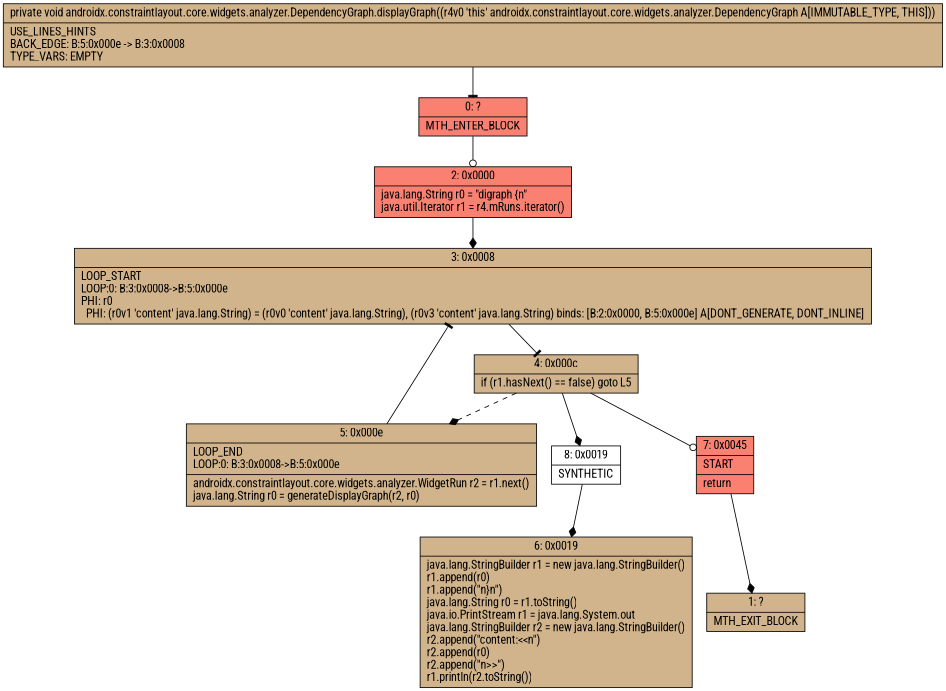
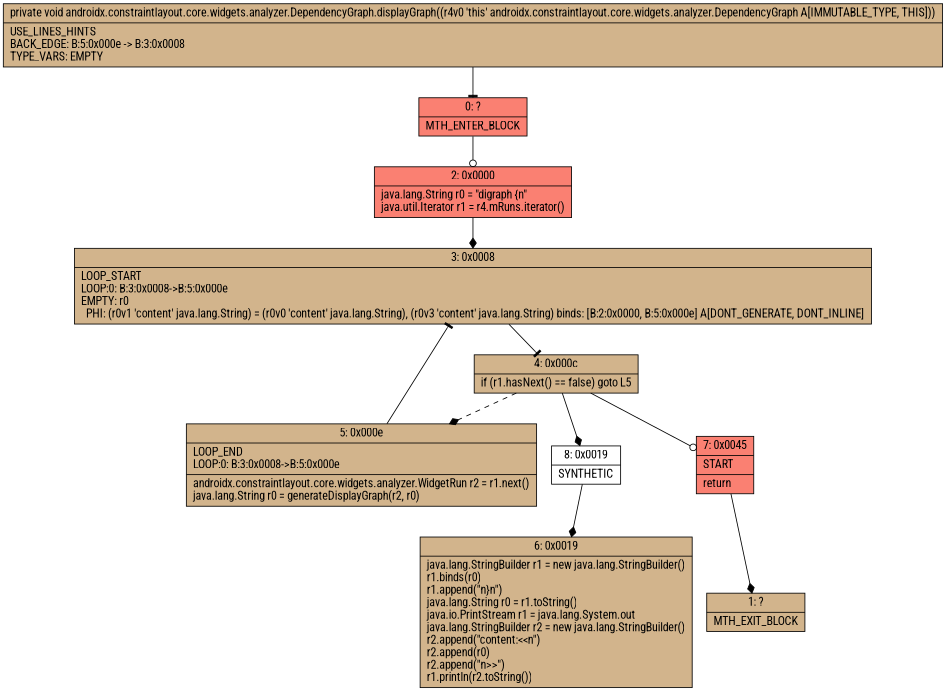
node "3: 0x0008": text "PHI: r0" -> "EMPTY: r0"
node "6: 0x0019": text "r1.append(r0)" -> "r1.binds(r0)"
